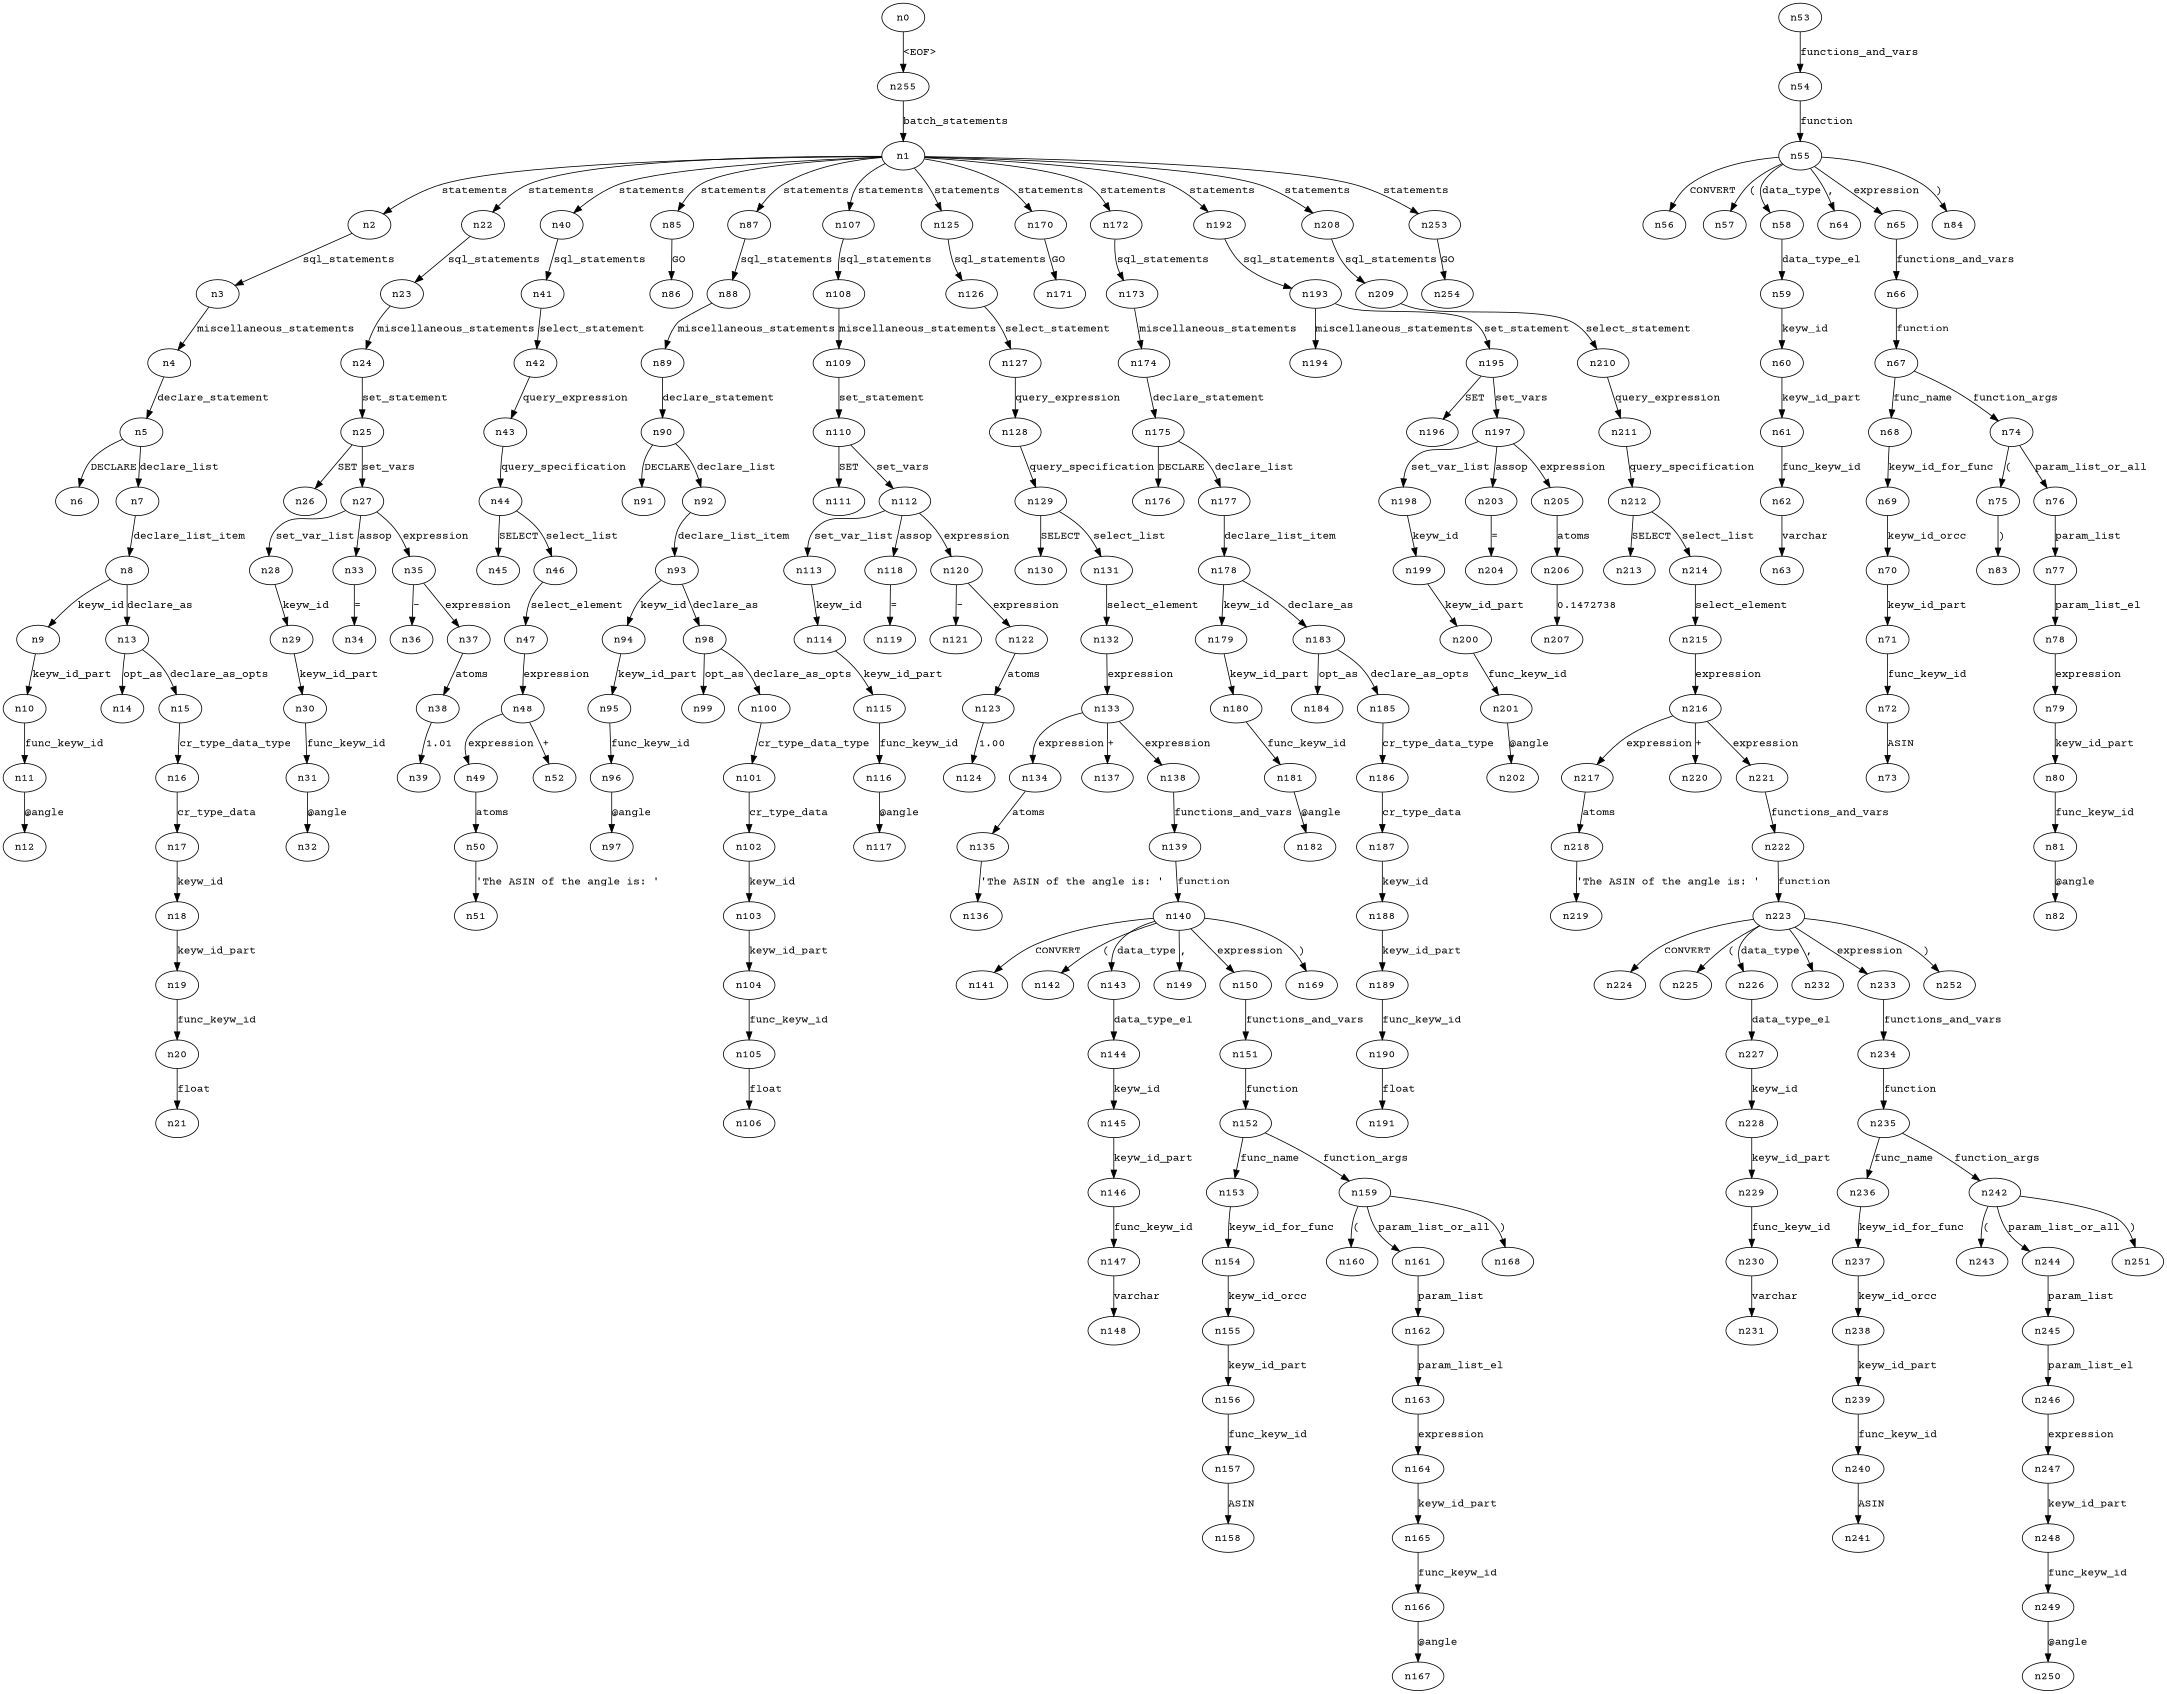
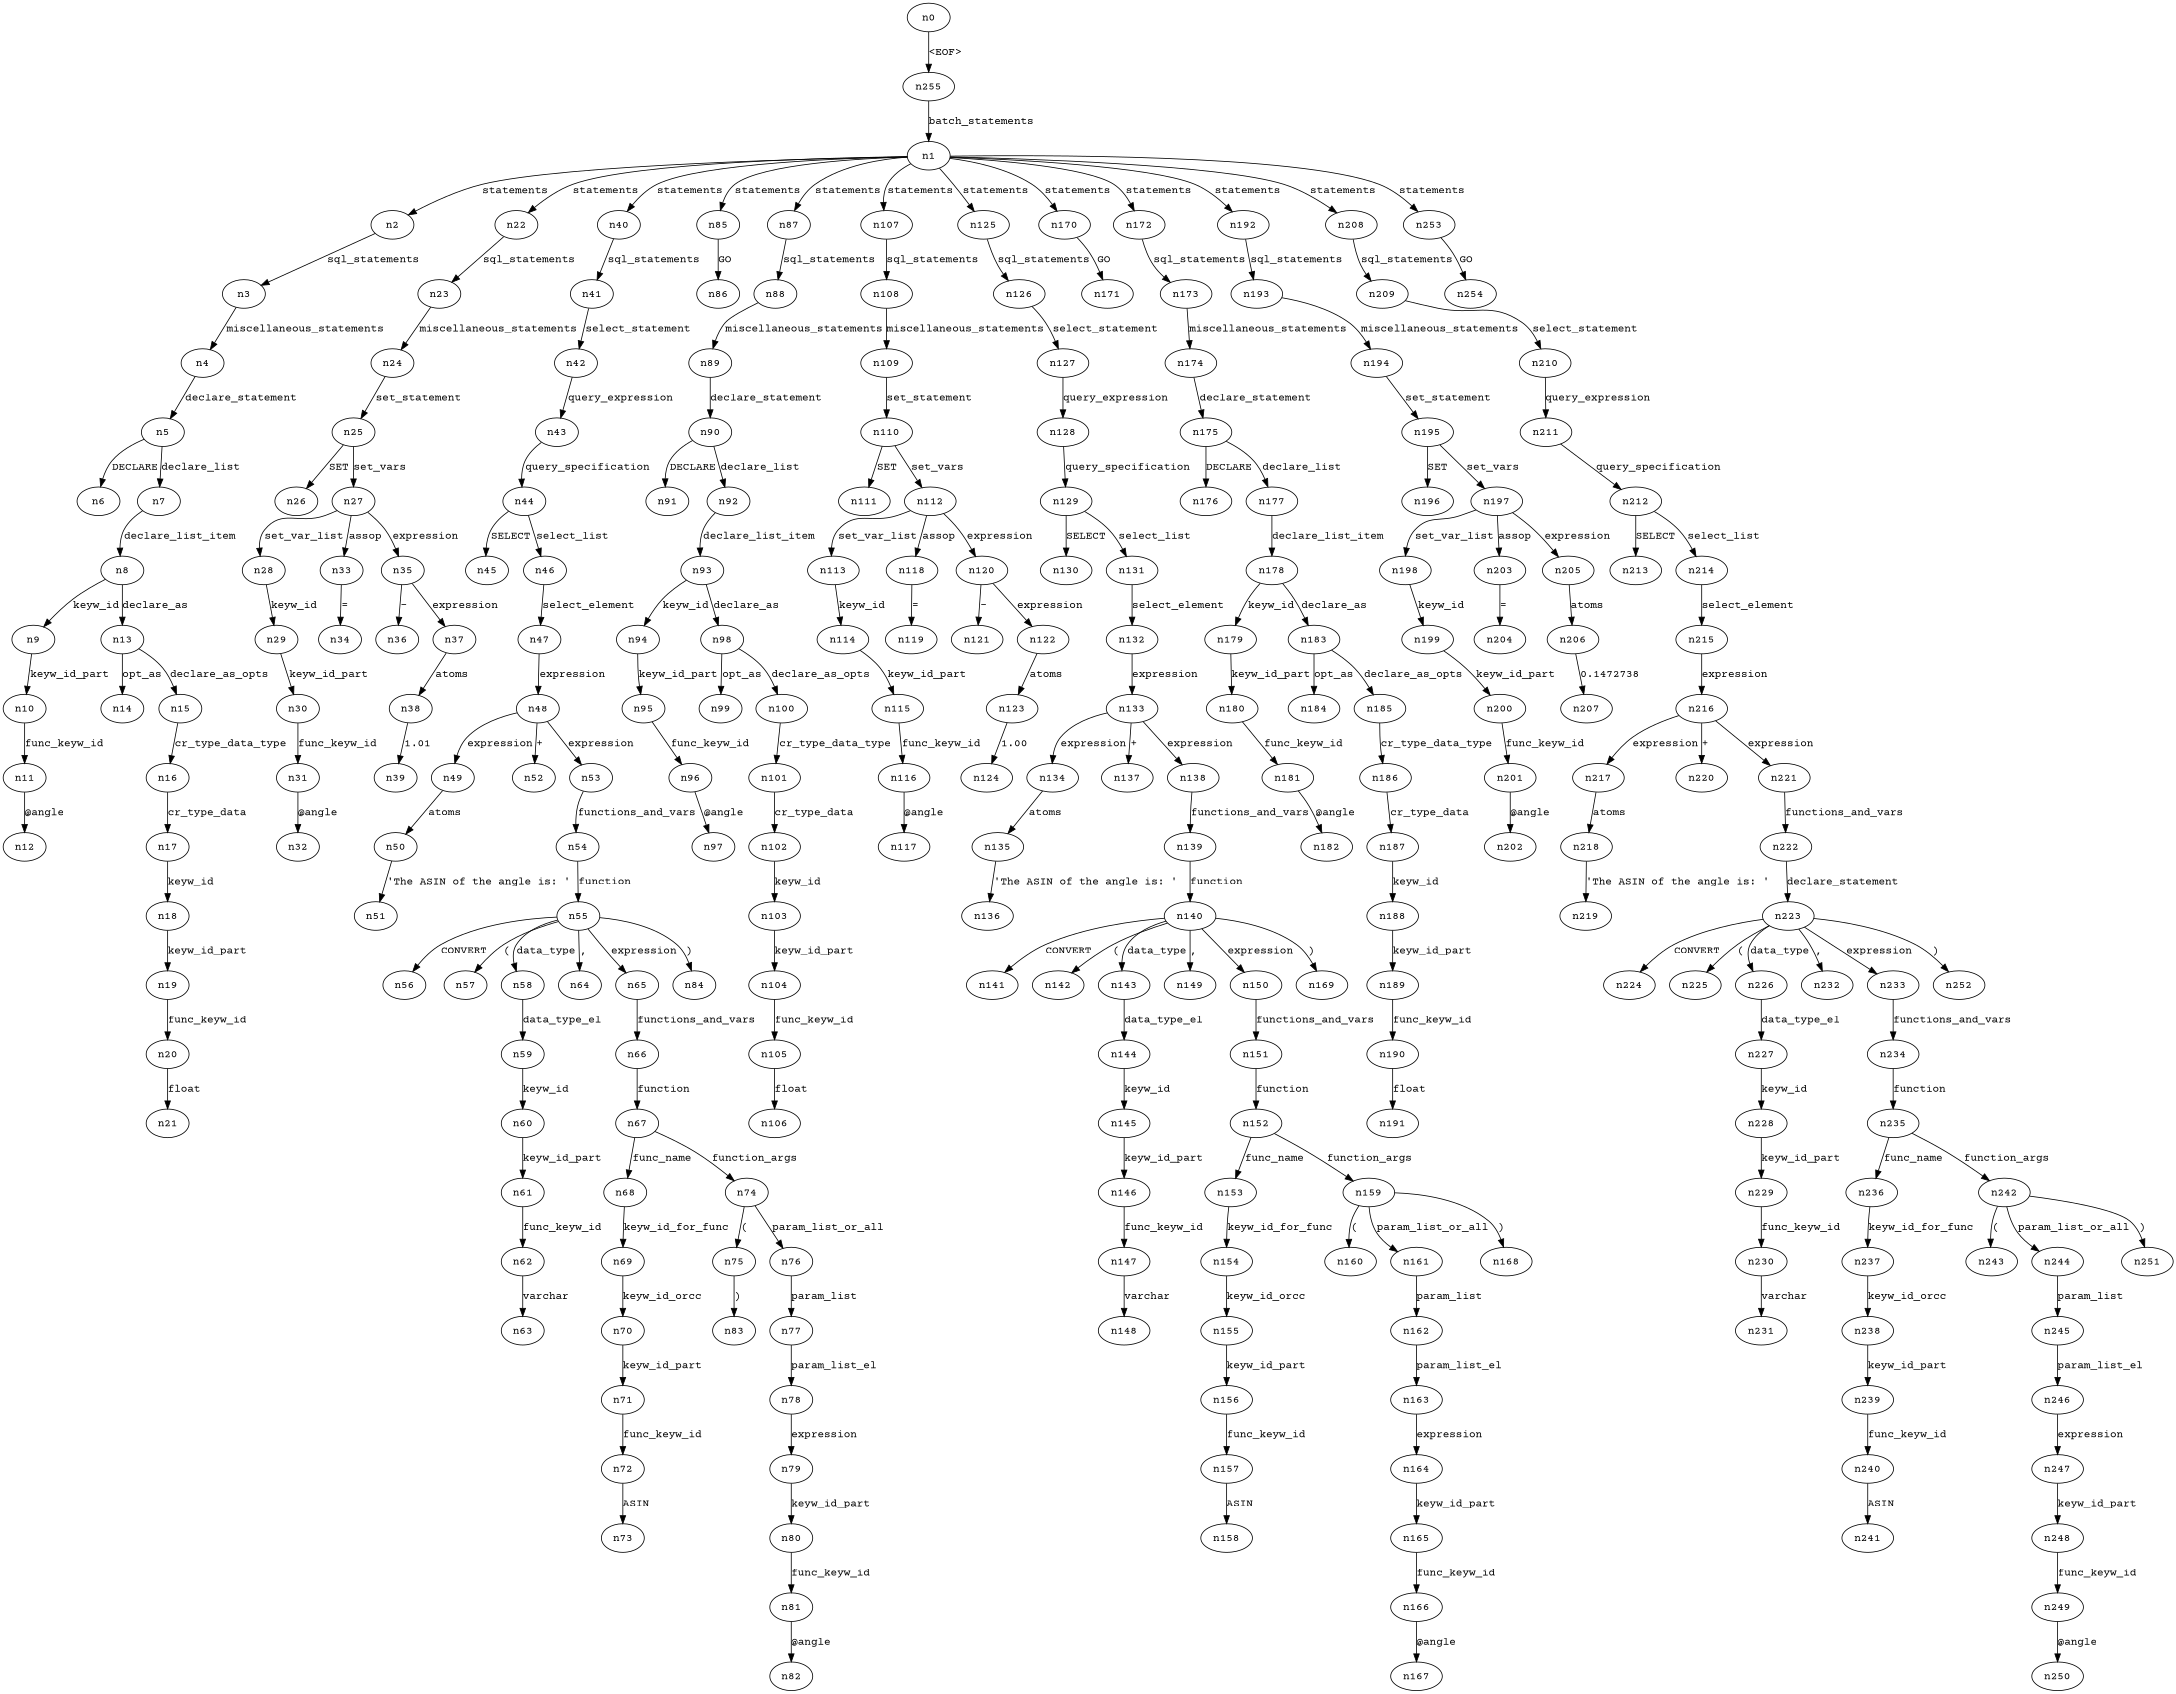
edge "n193" -> "n195": now "n194" -> "n195"
edge "n48" -> "n53": added, label "expression"
edge "n222" -> "n223": label "function" -> "declare_statement"
